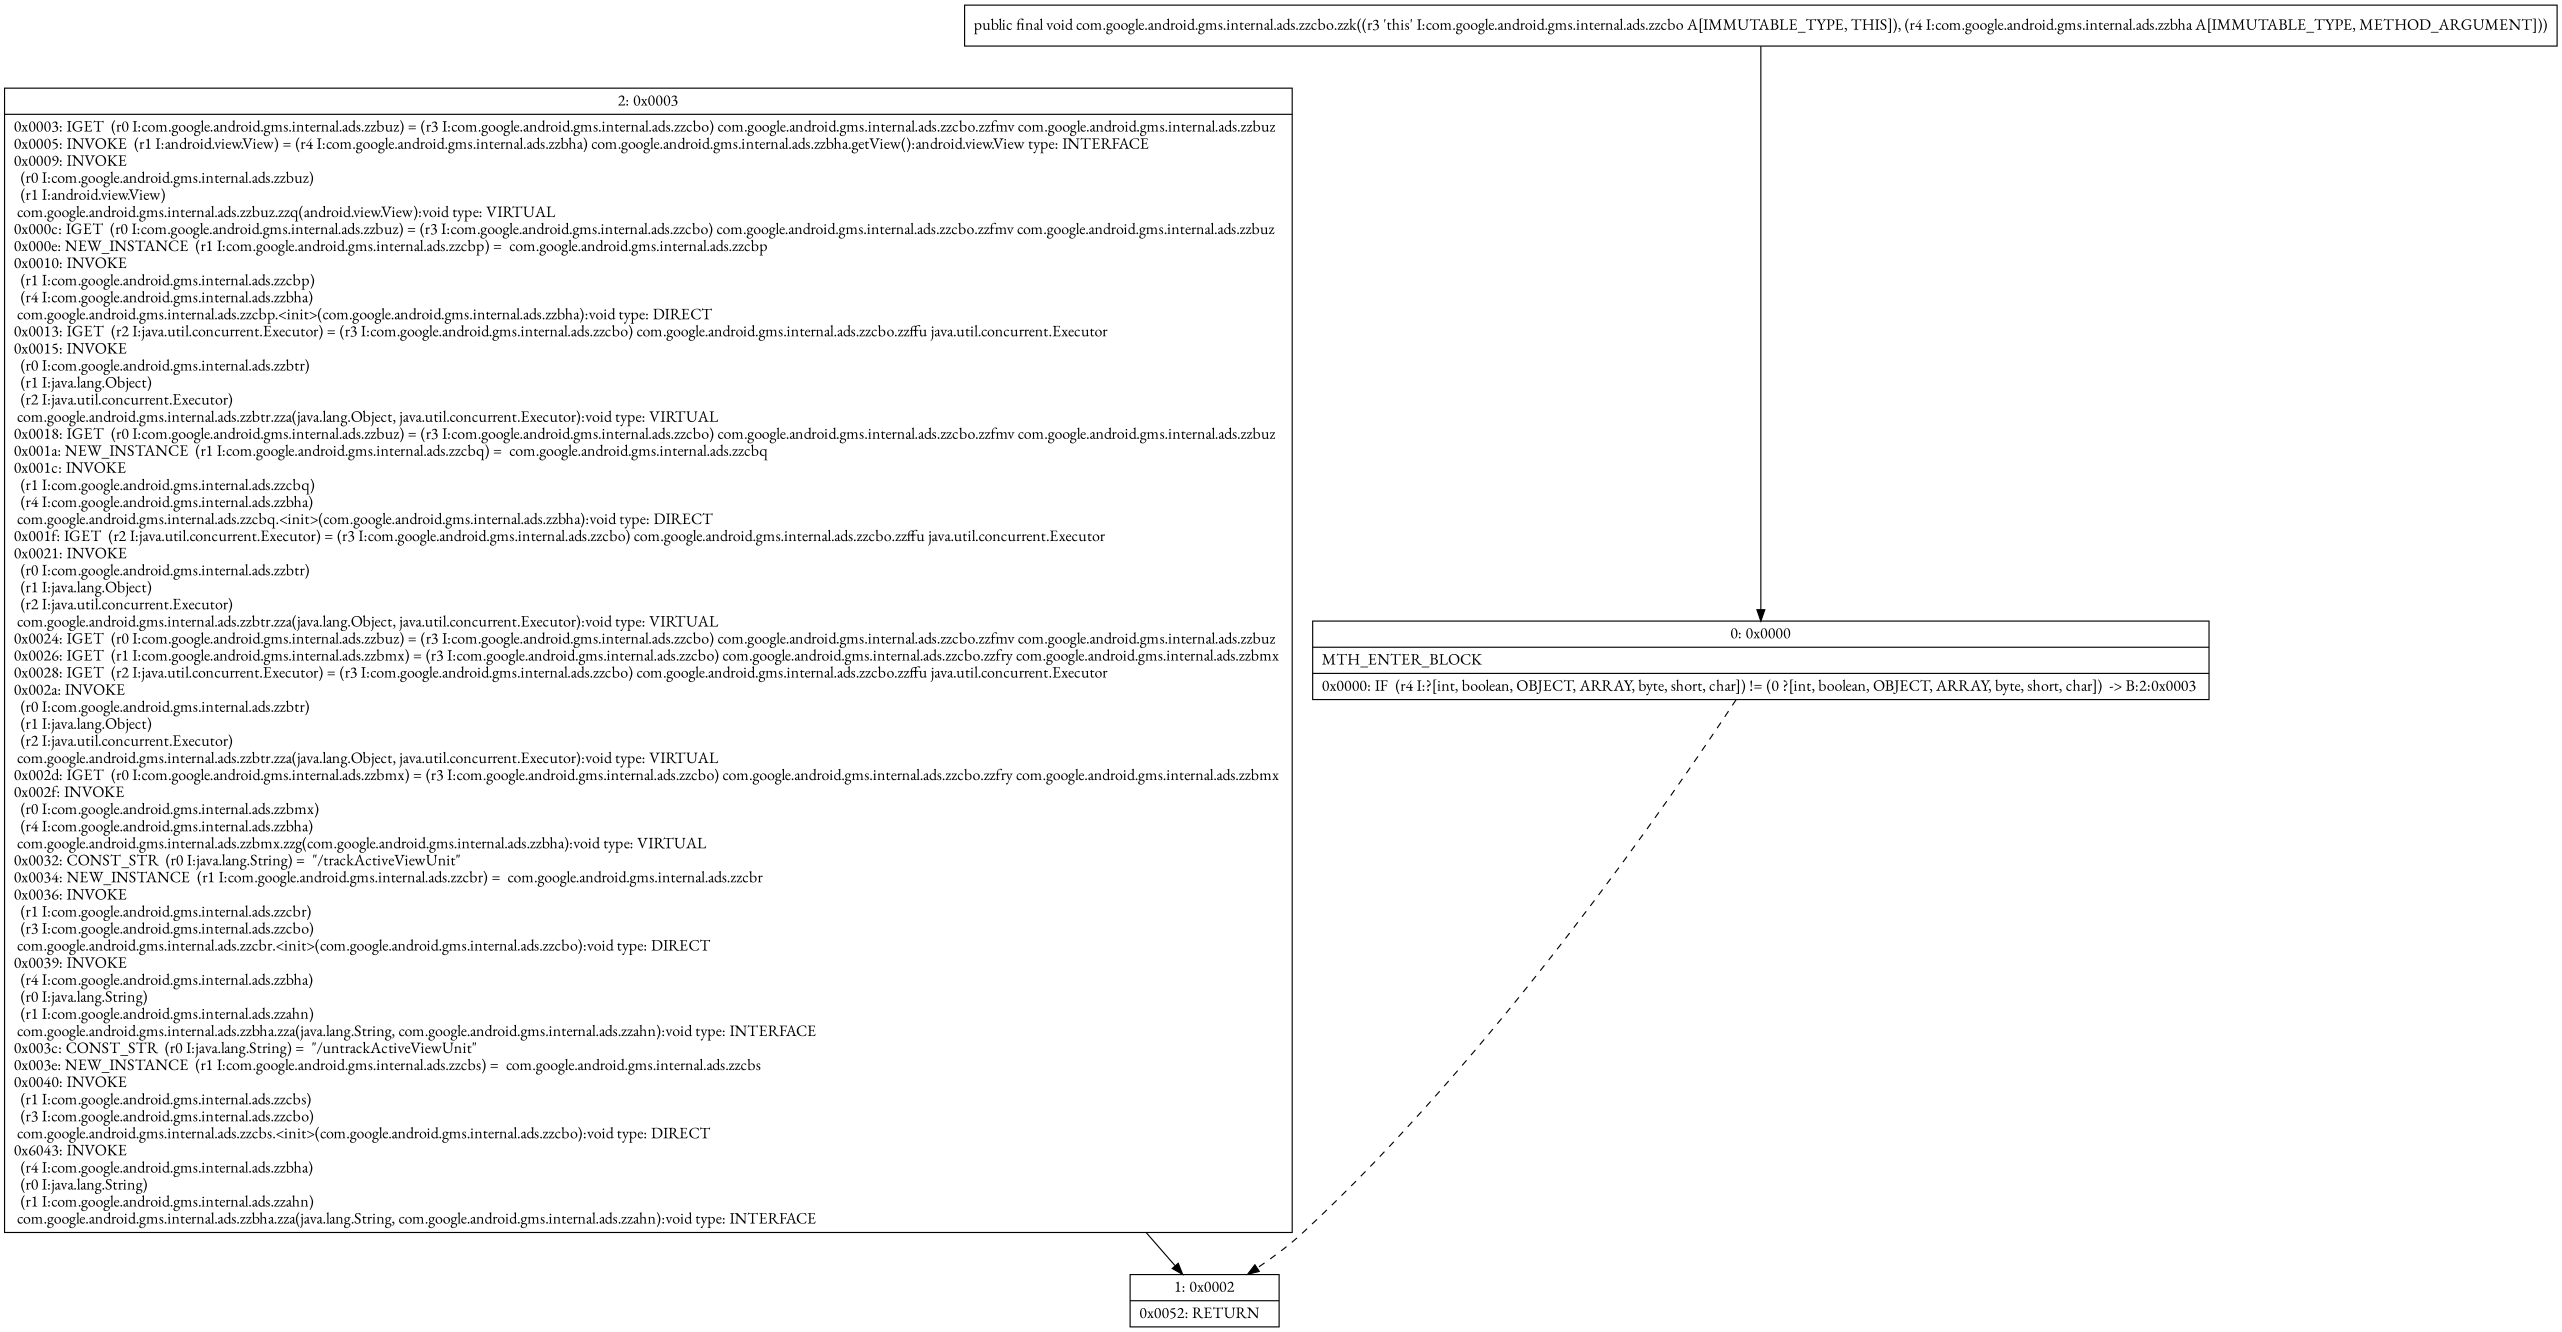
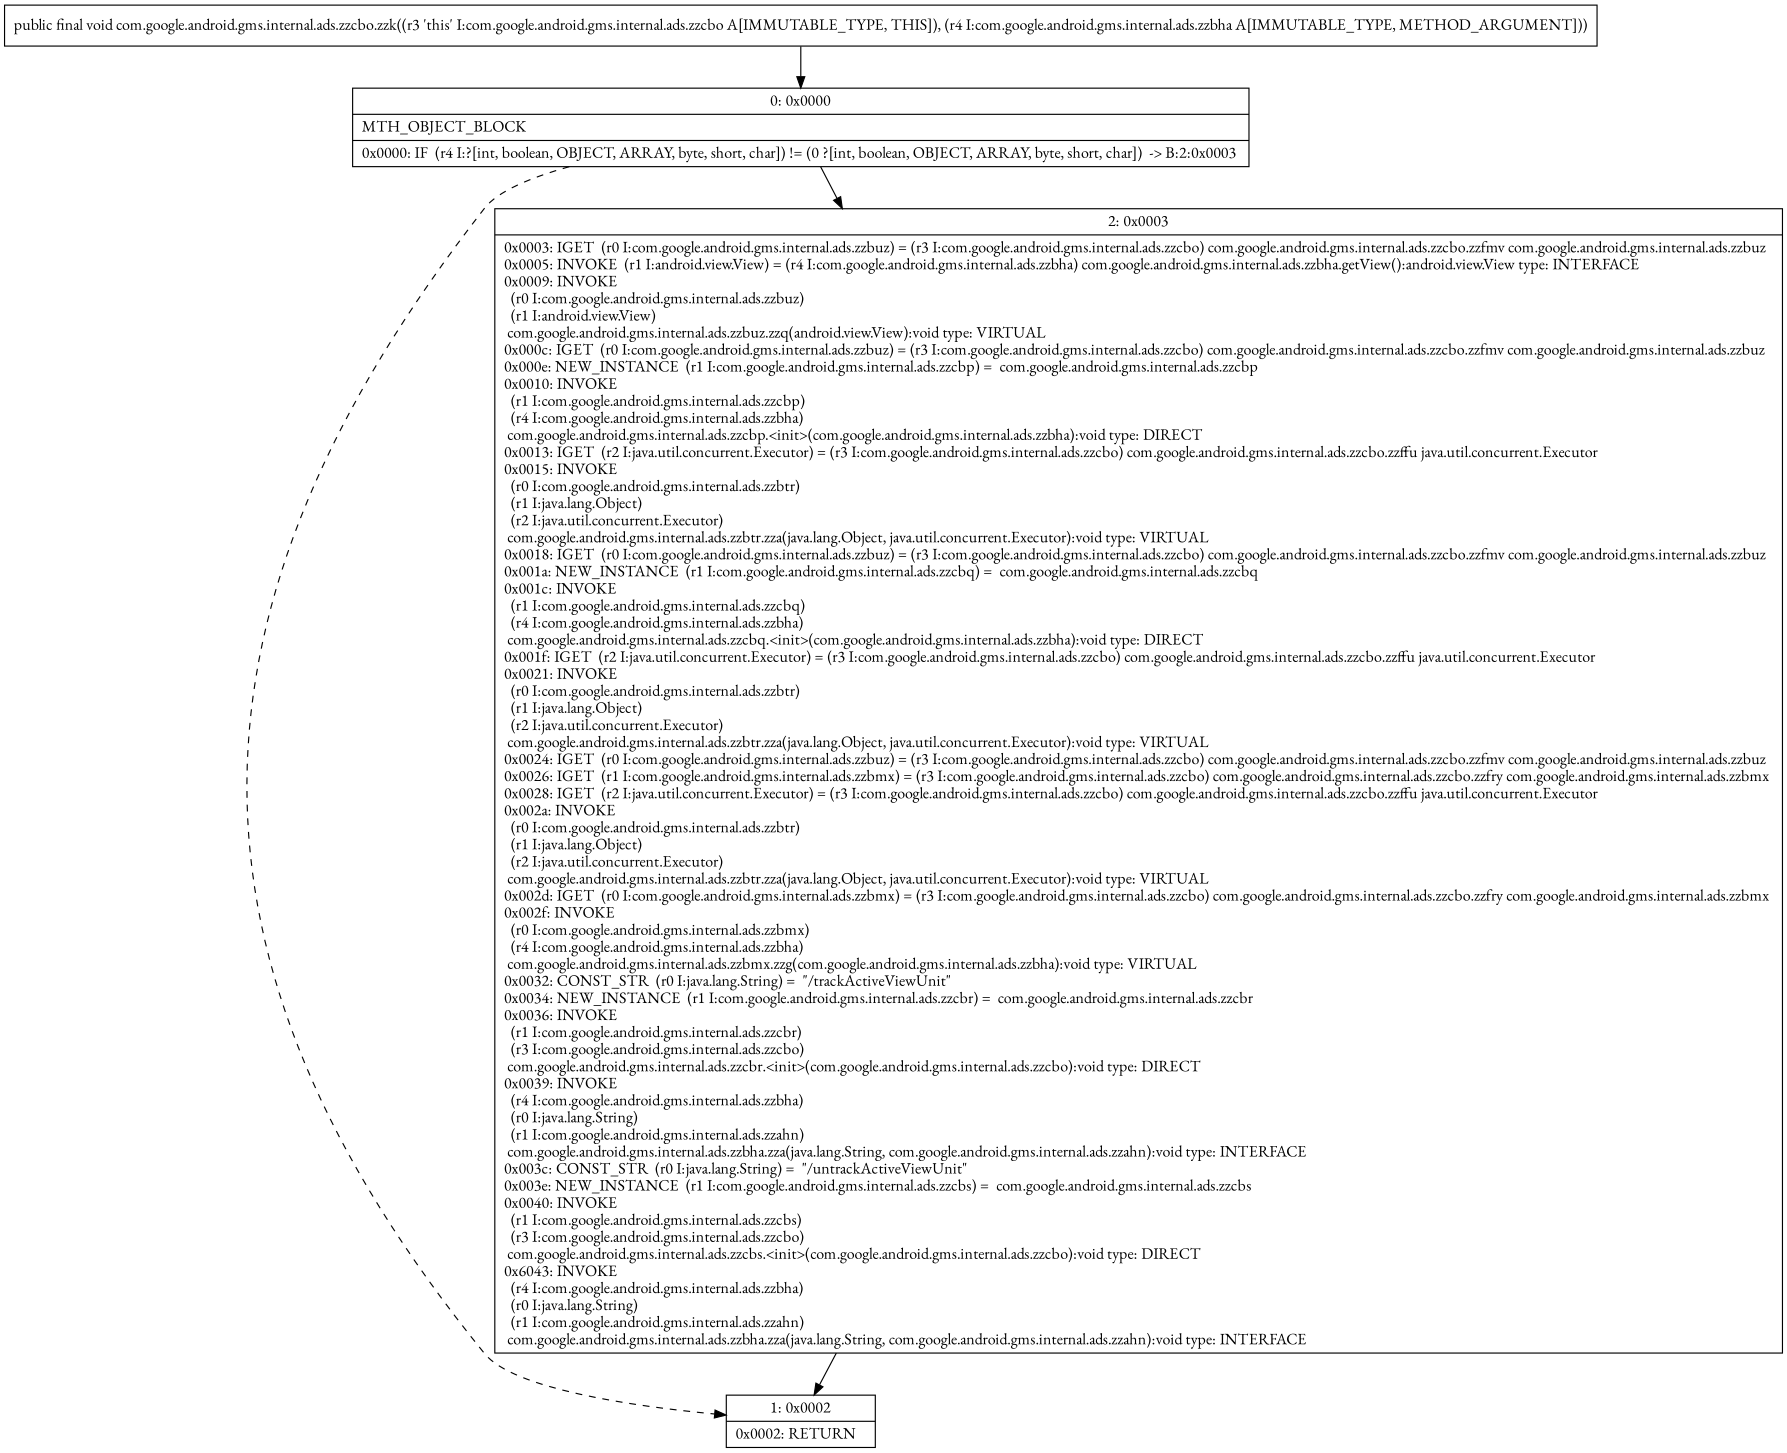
edge "0: 0x0000" -> "2: 0x0003": added
node "0: 0x0000": text "MTH_ENTER_BLOCK" -> "MTH_OBJECT_BLOCK"
node "1: 0x0002": text "0x0052: RETURN" -> "0x0002: RETURN"
